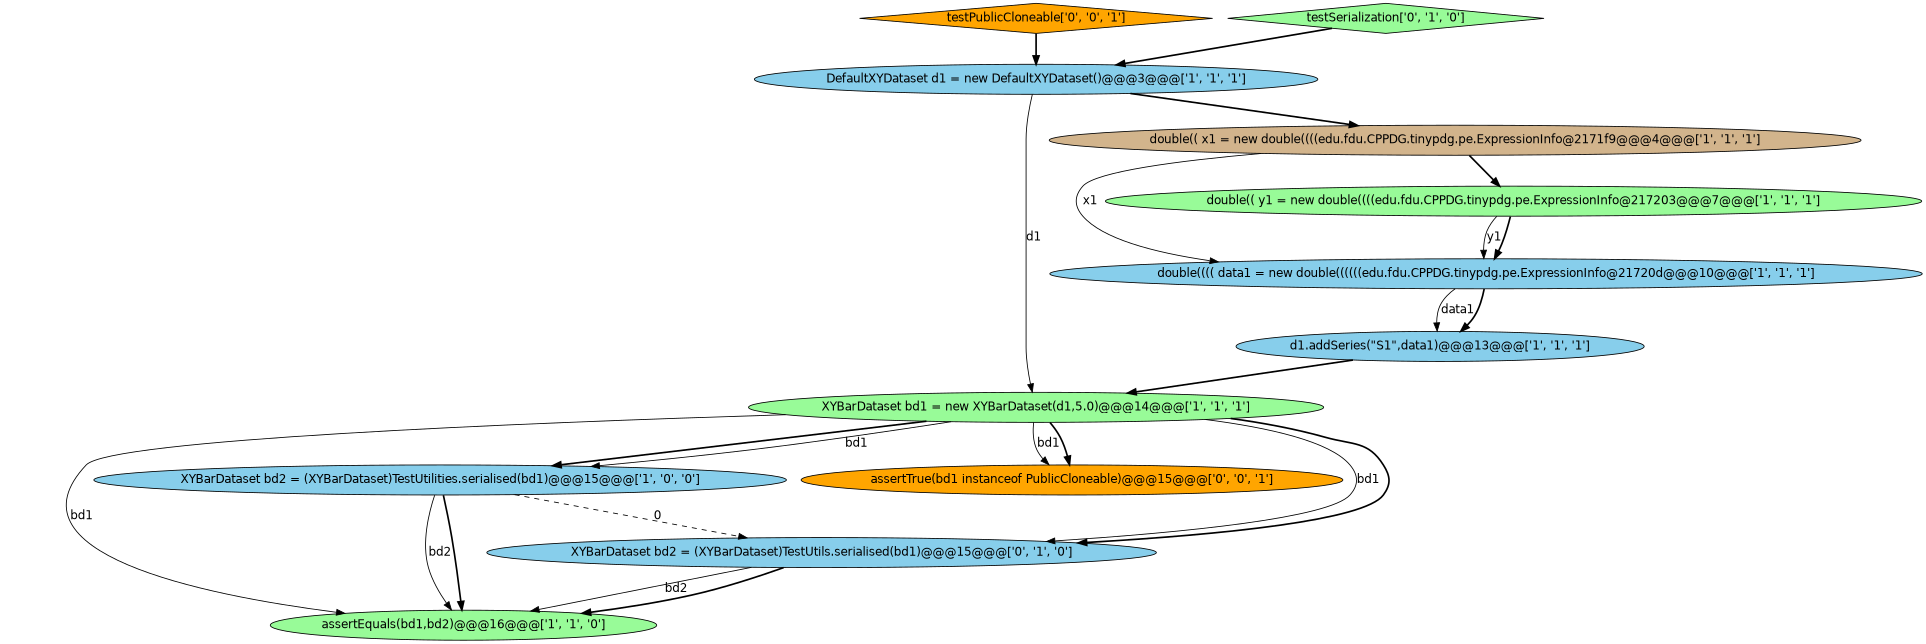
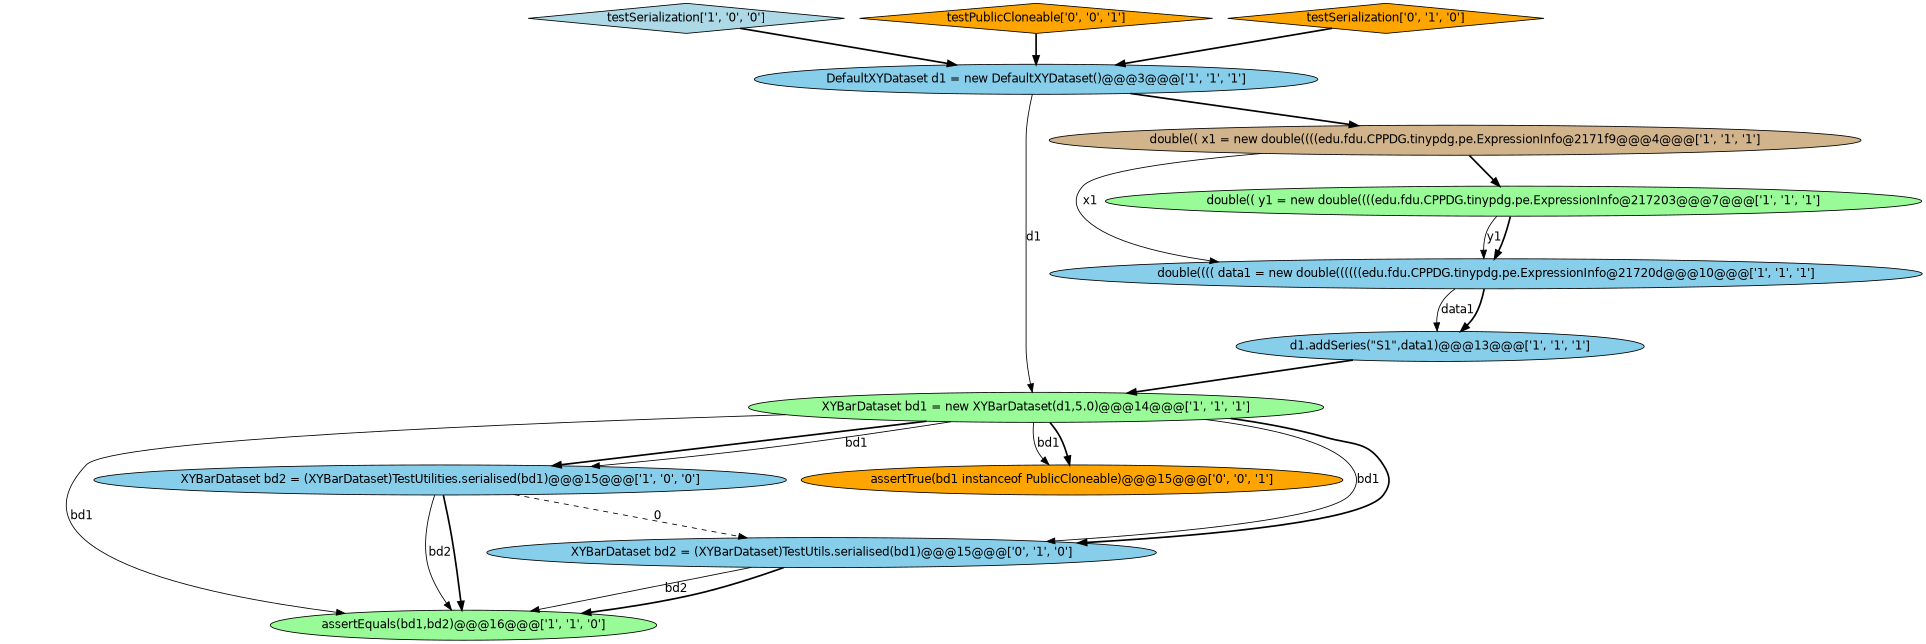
node "testSerialization['1', '0', '0']": added
node "testSerialization['0', '1', '0']": fillcolor palegreen -> orange
